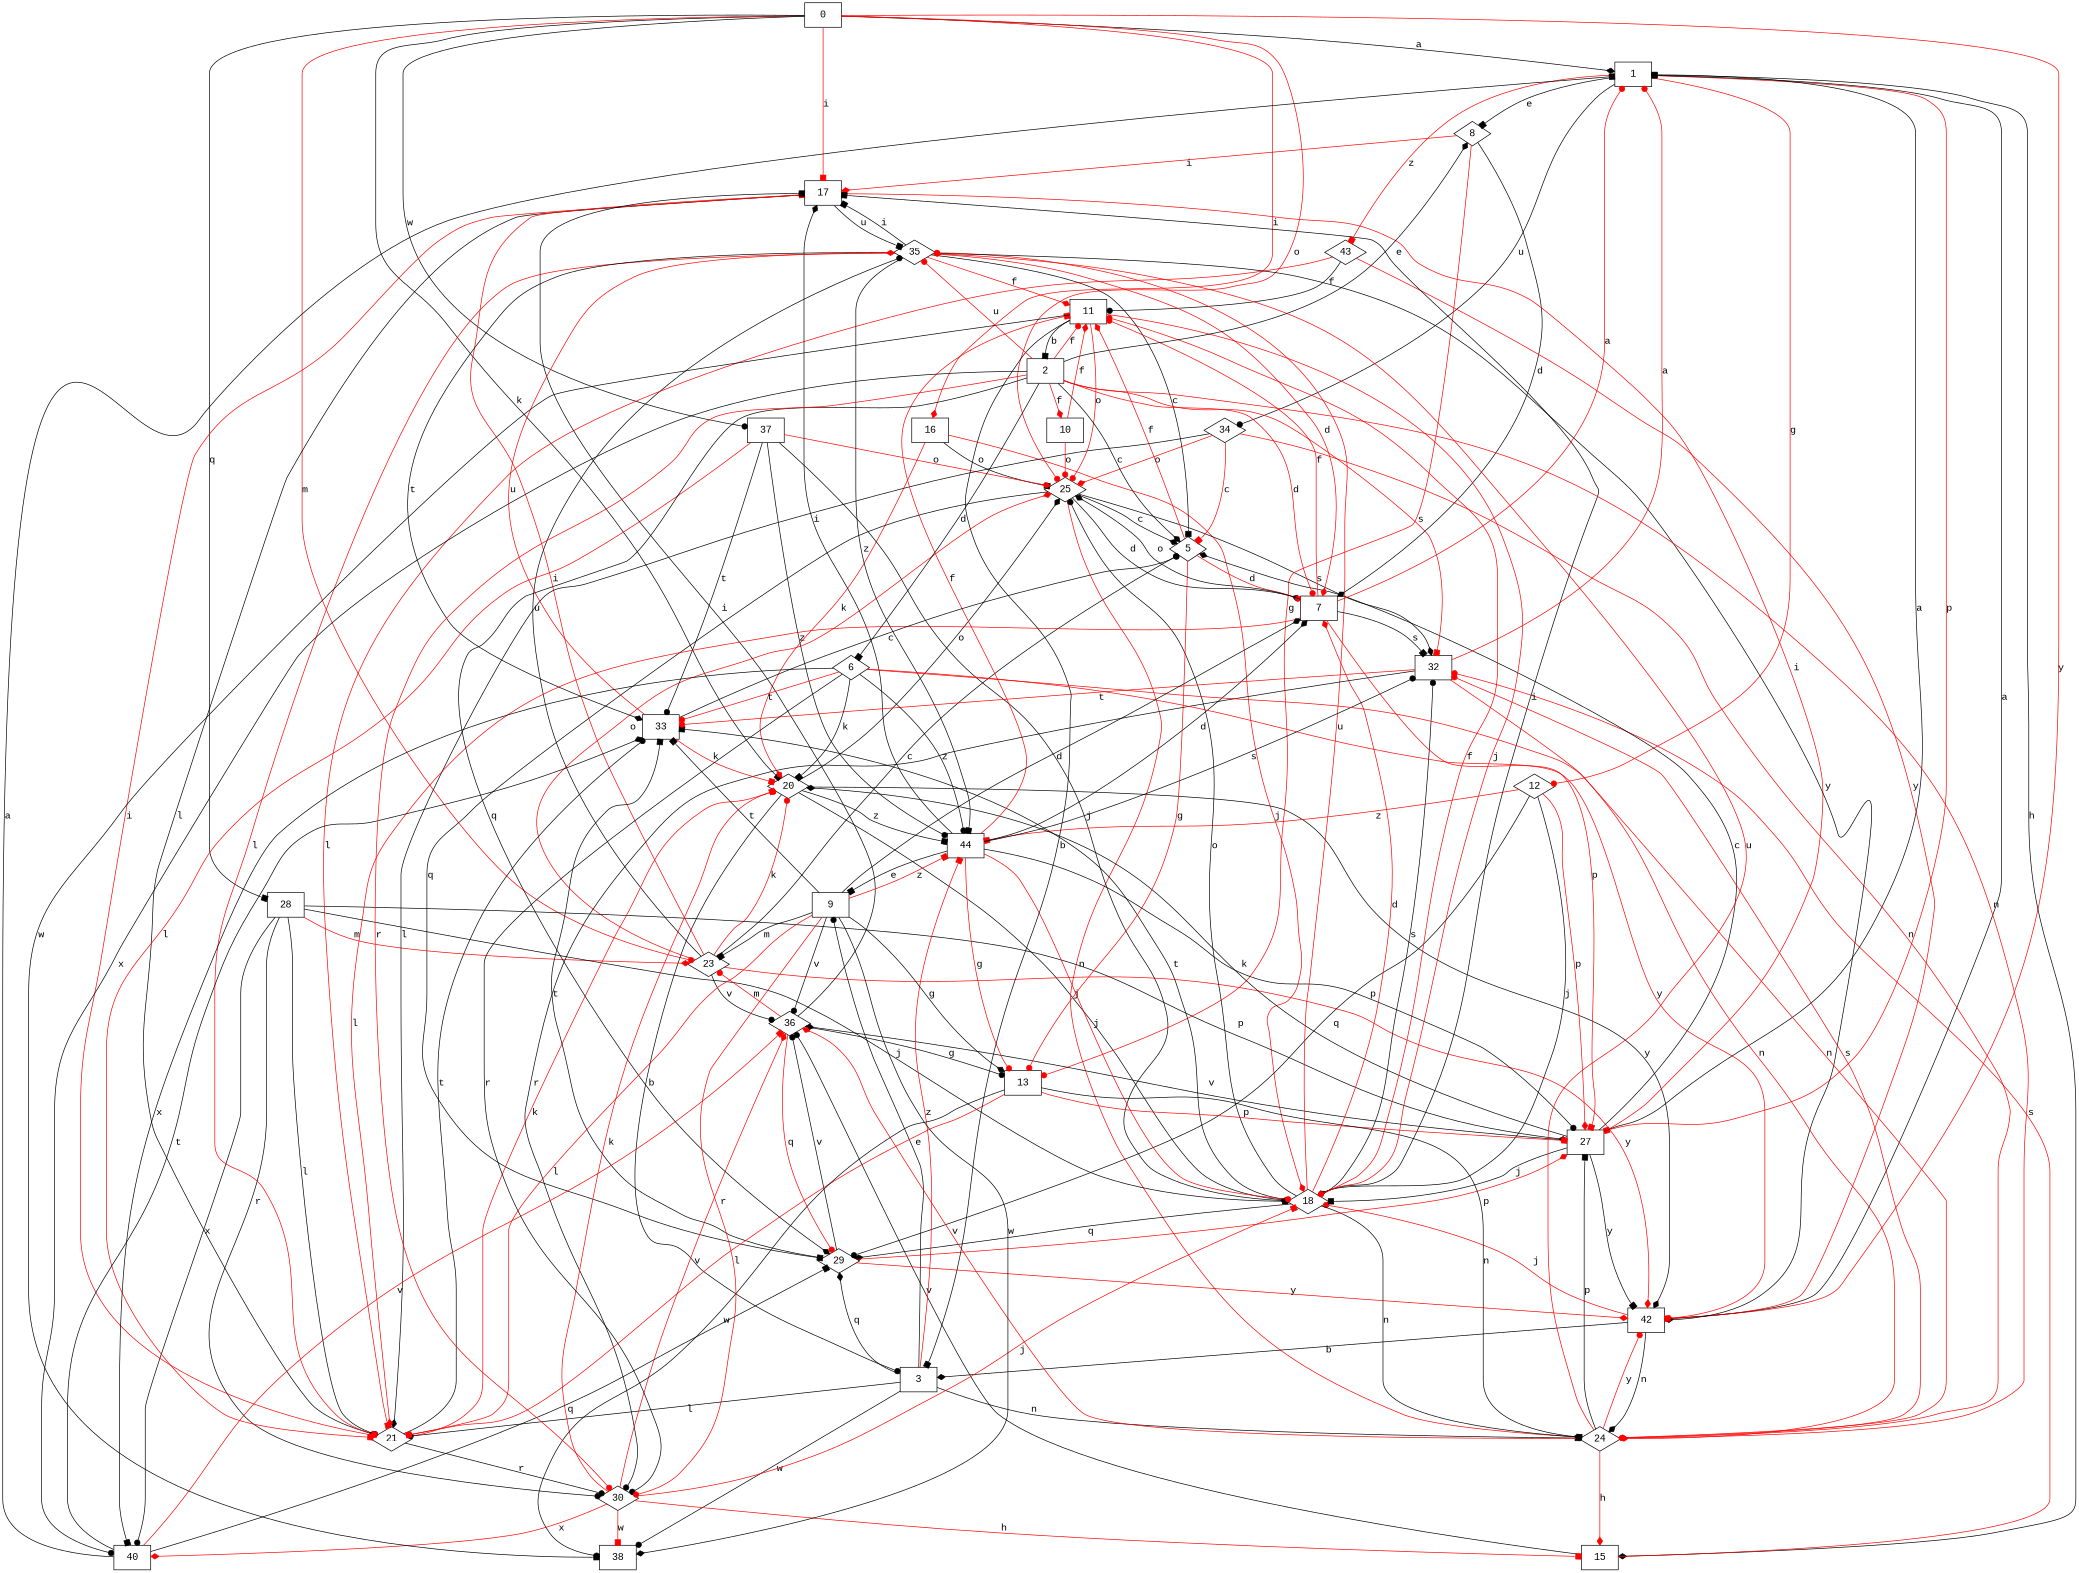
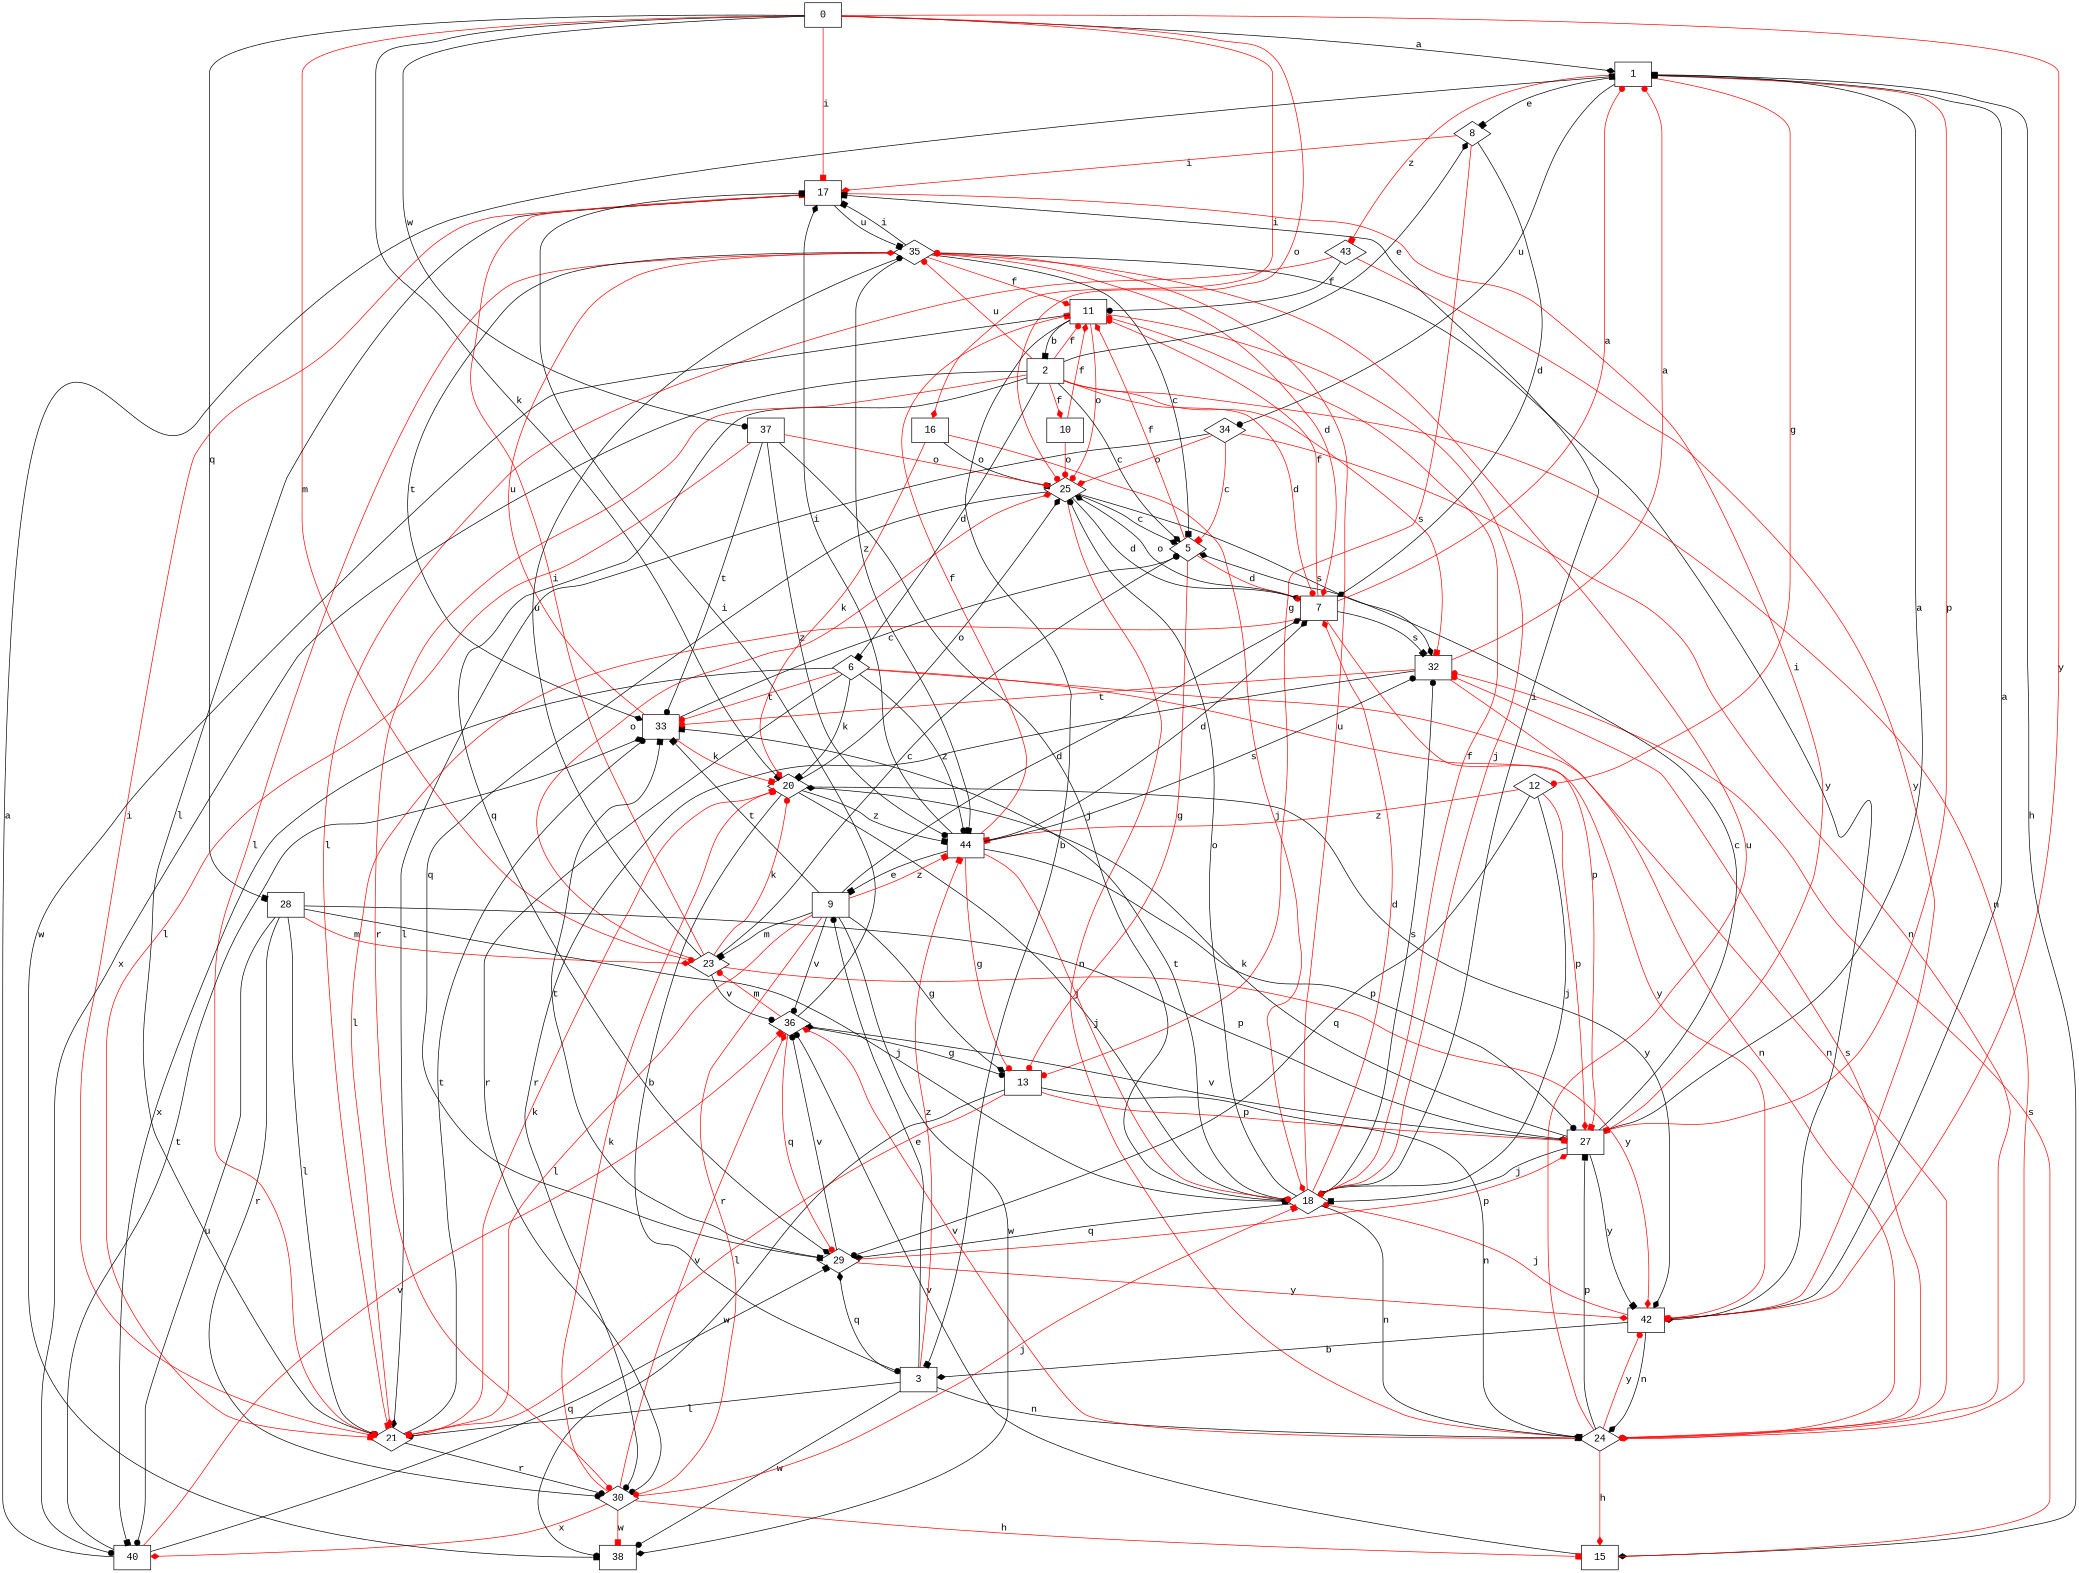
edge "28" -> "40": label "x" -> "u"
